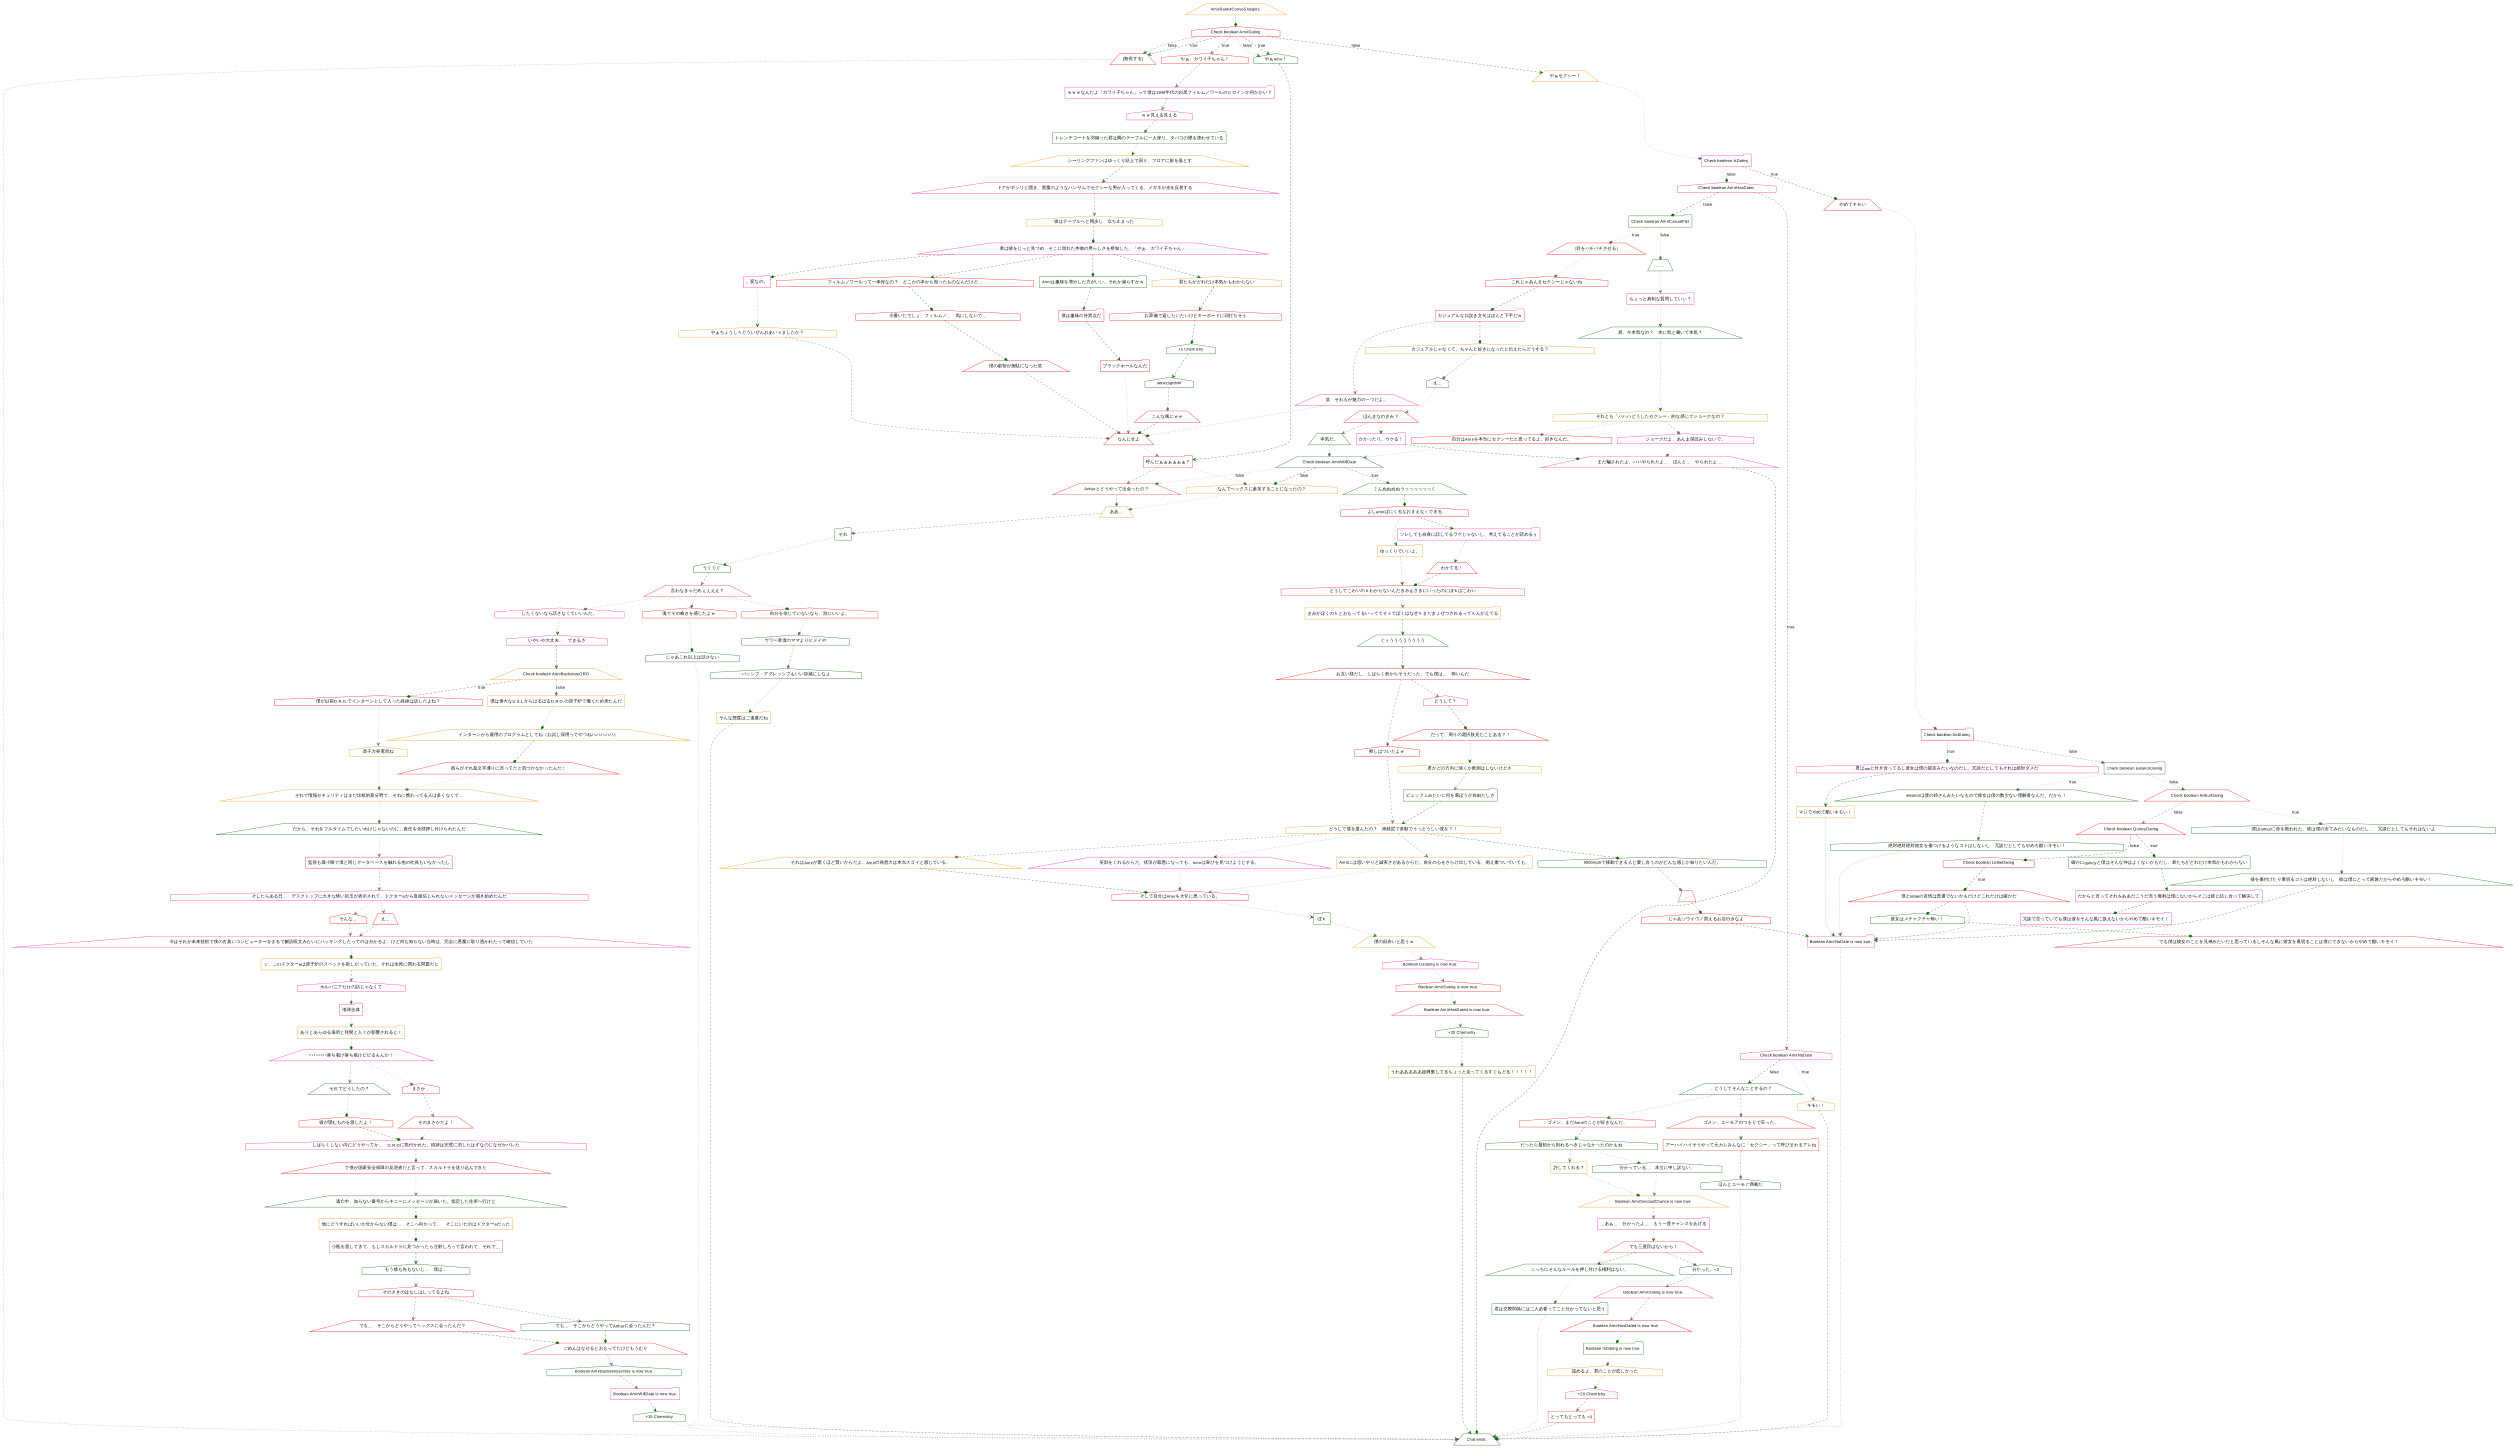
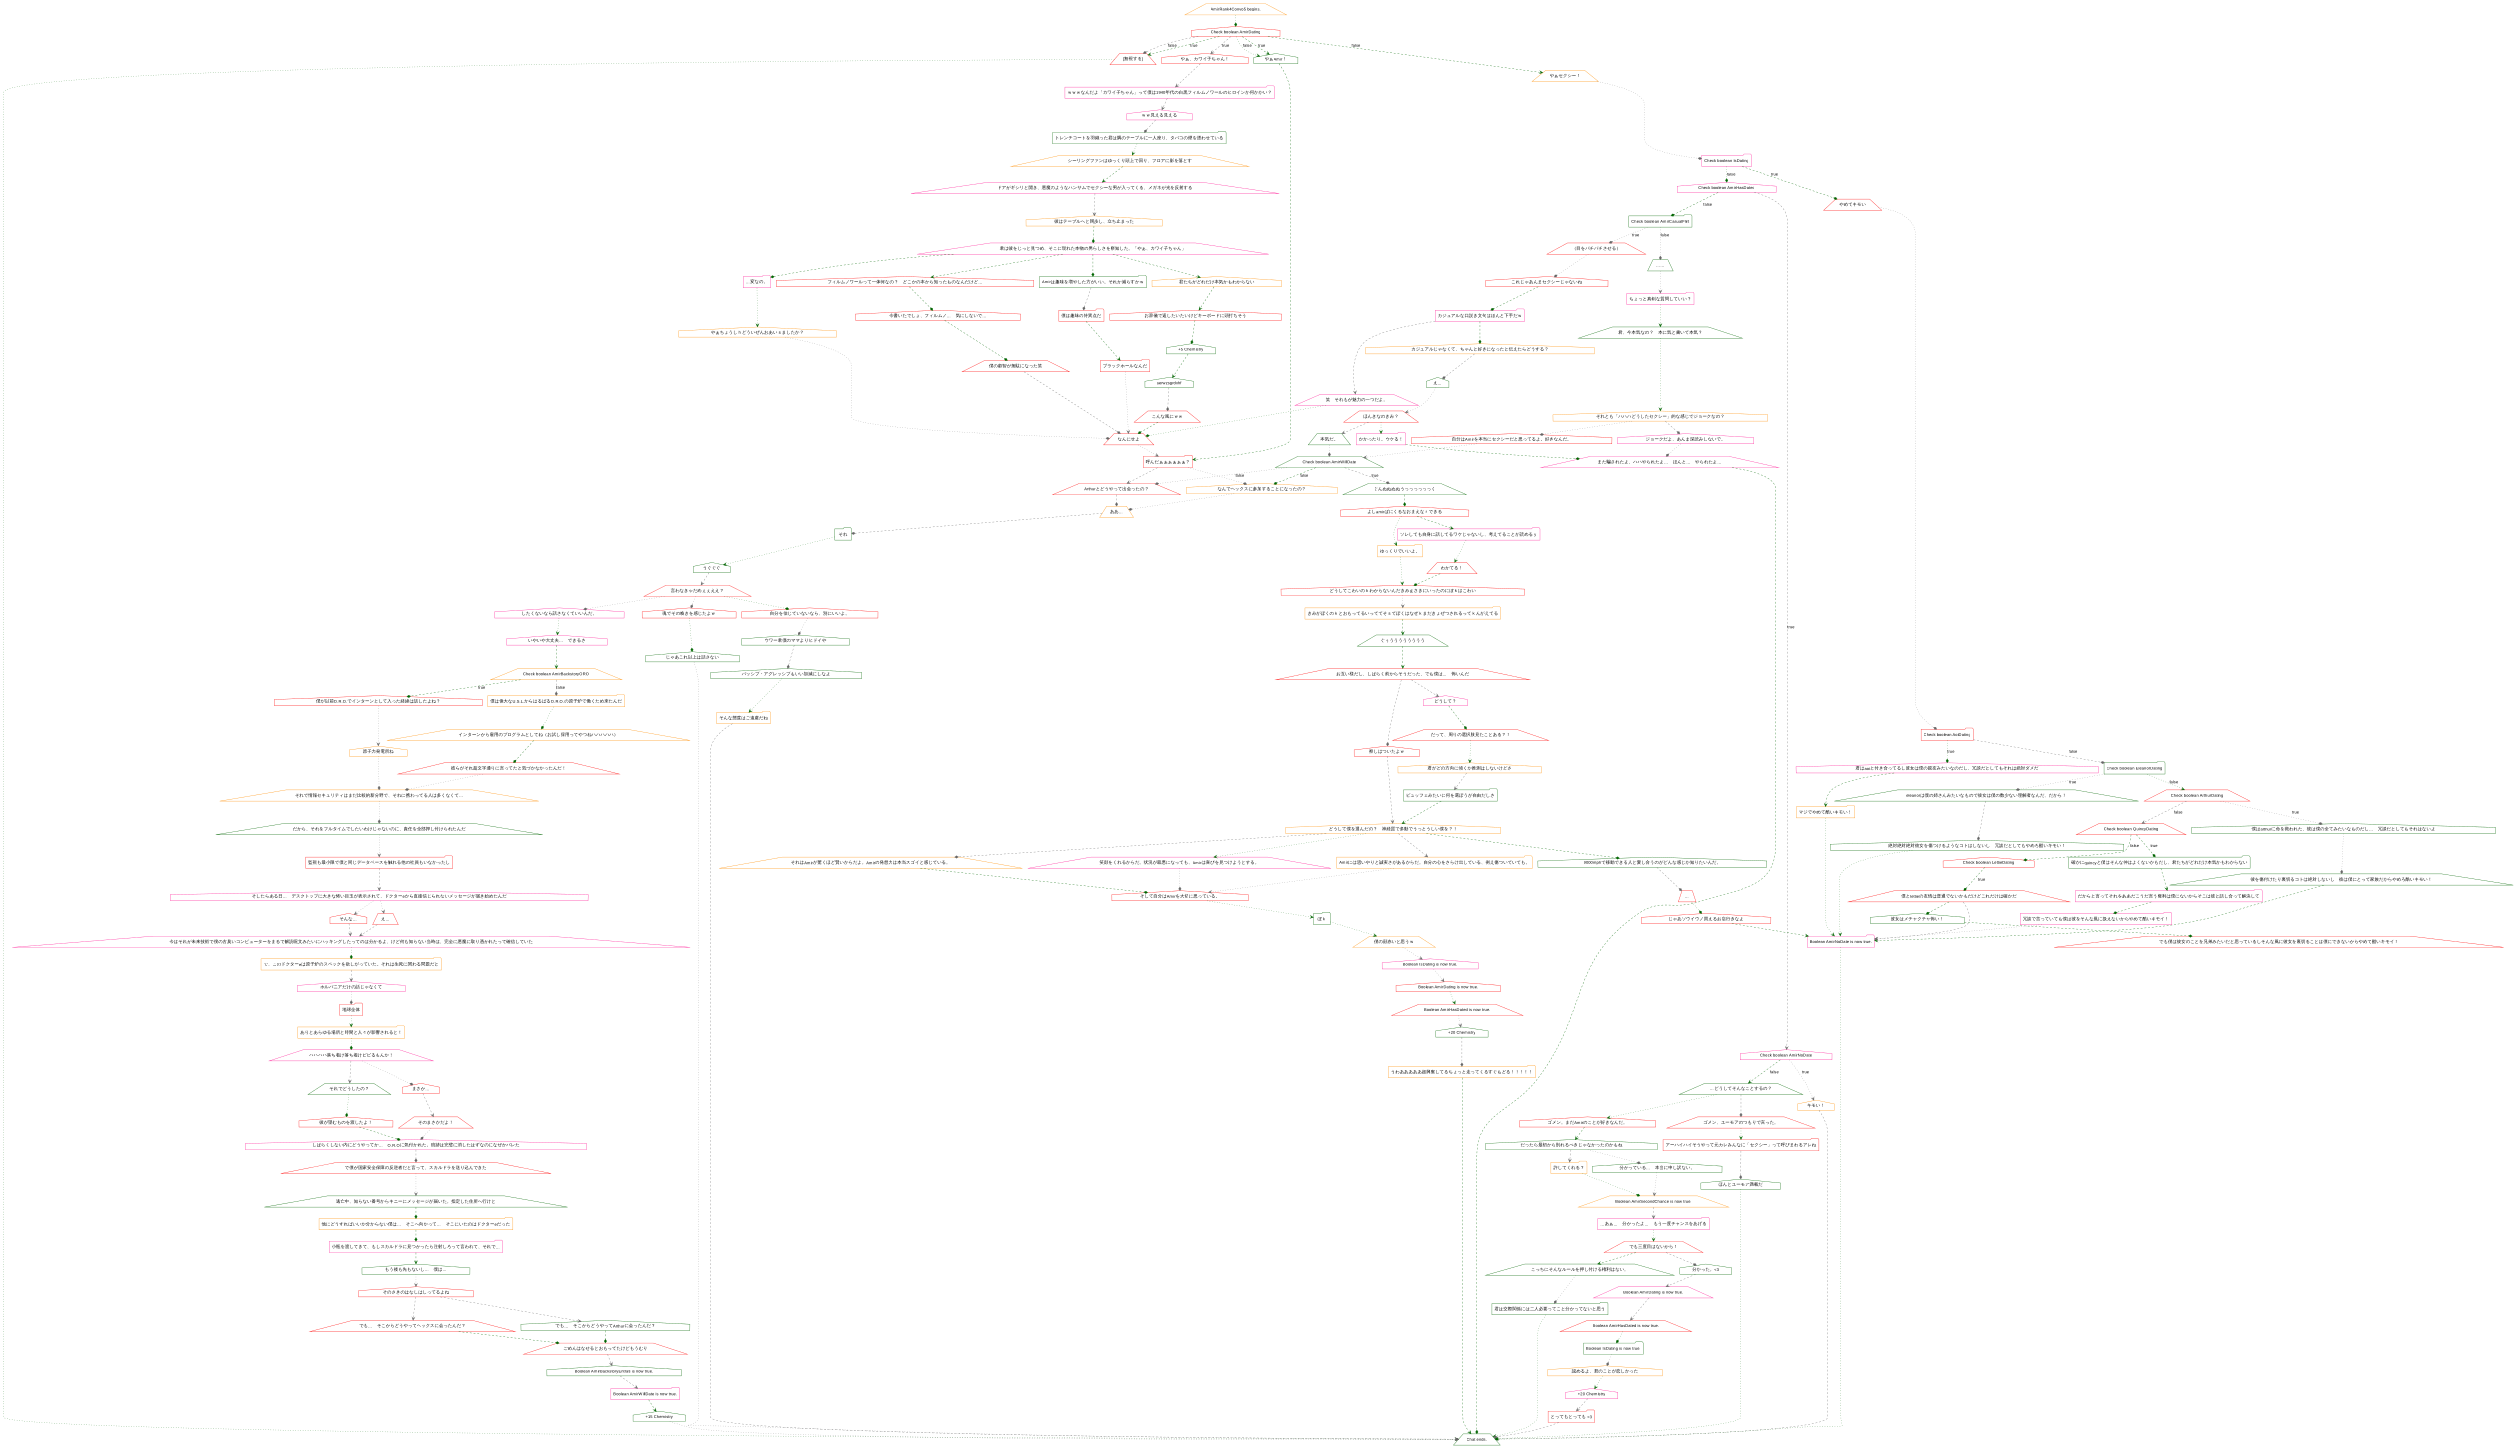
edge "やぁちょうしｈどういぜんおあいｓましたか？" -> "なんにせよ": style dashed -> dotted
